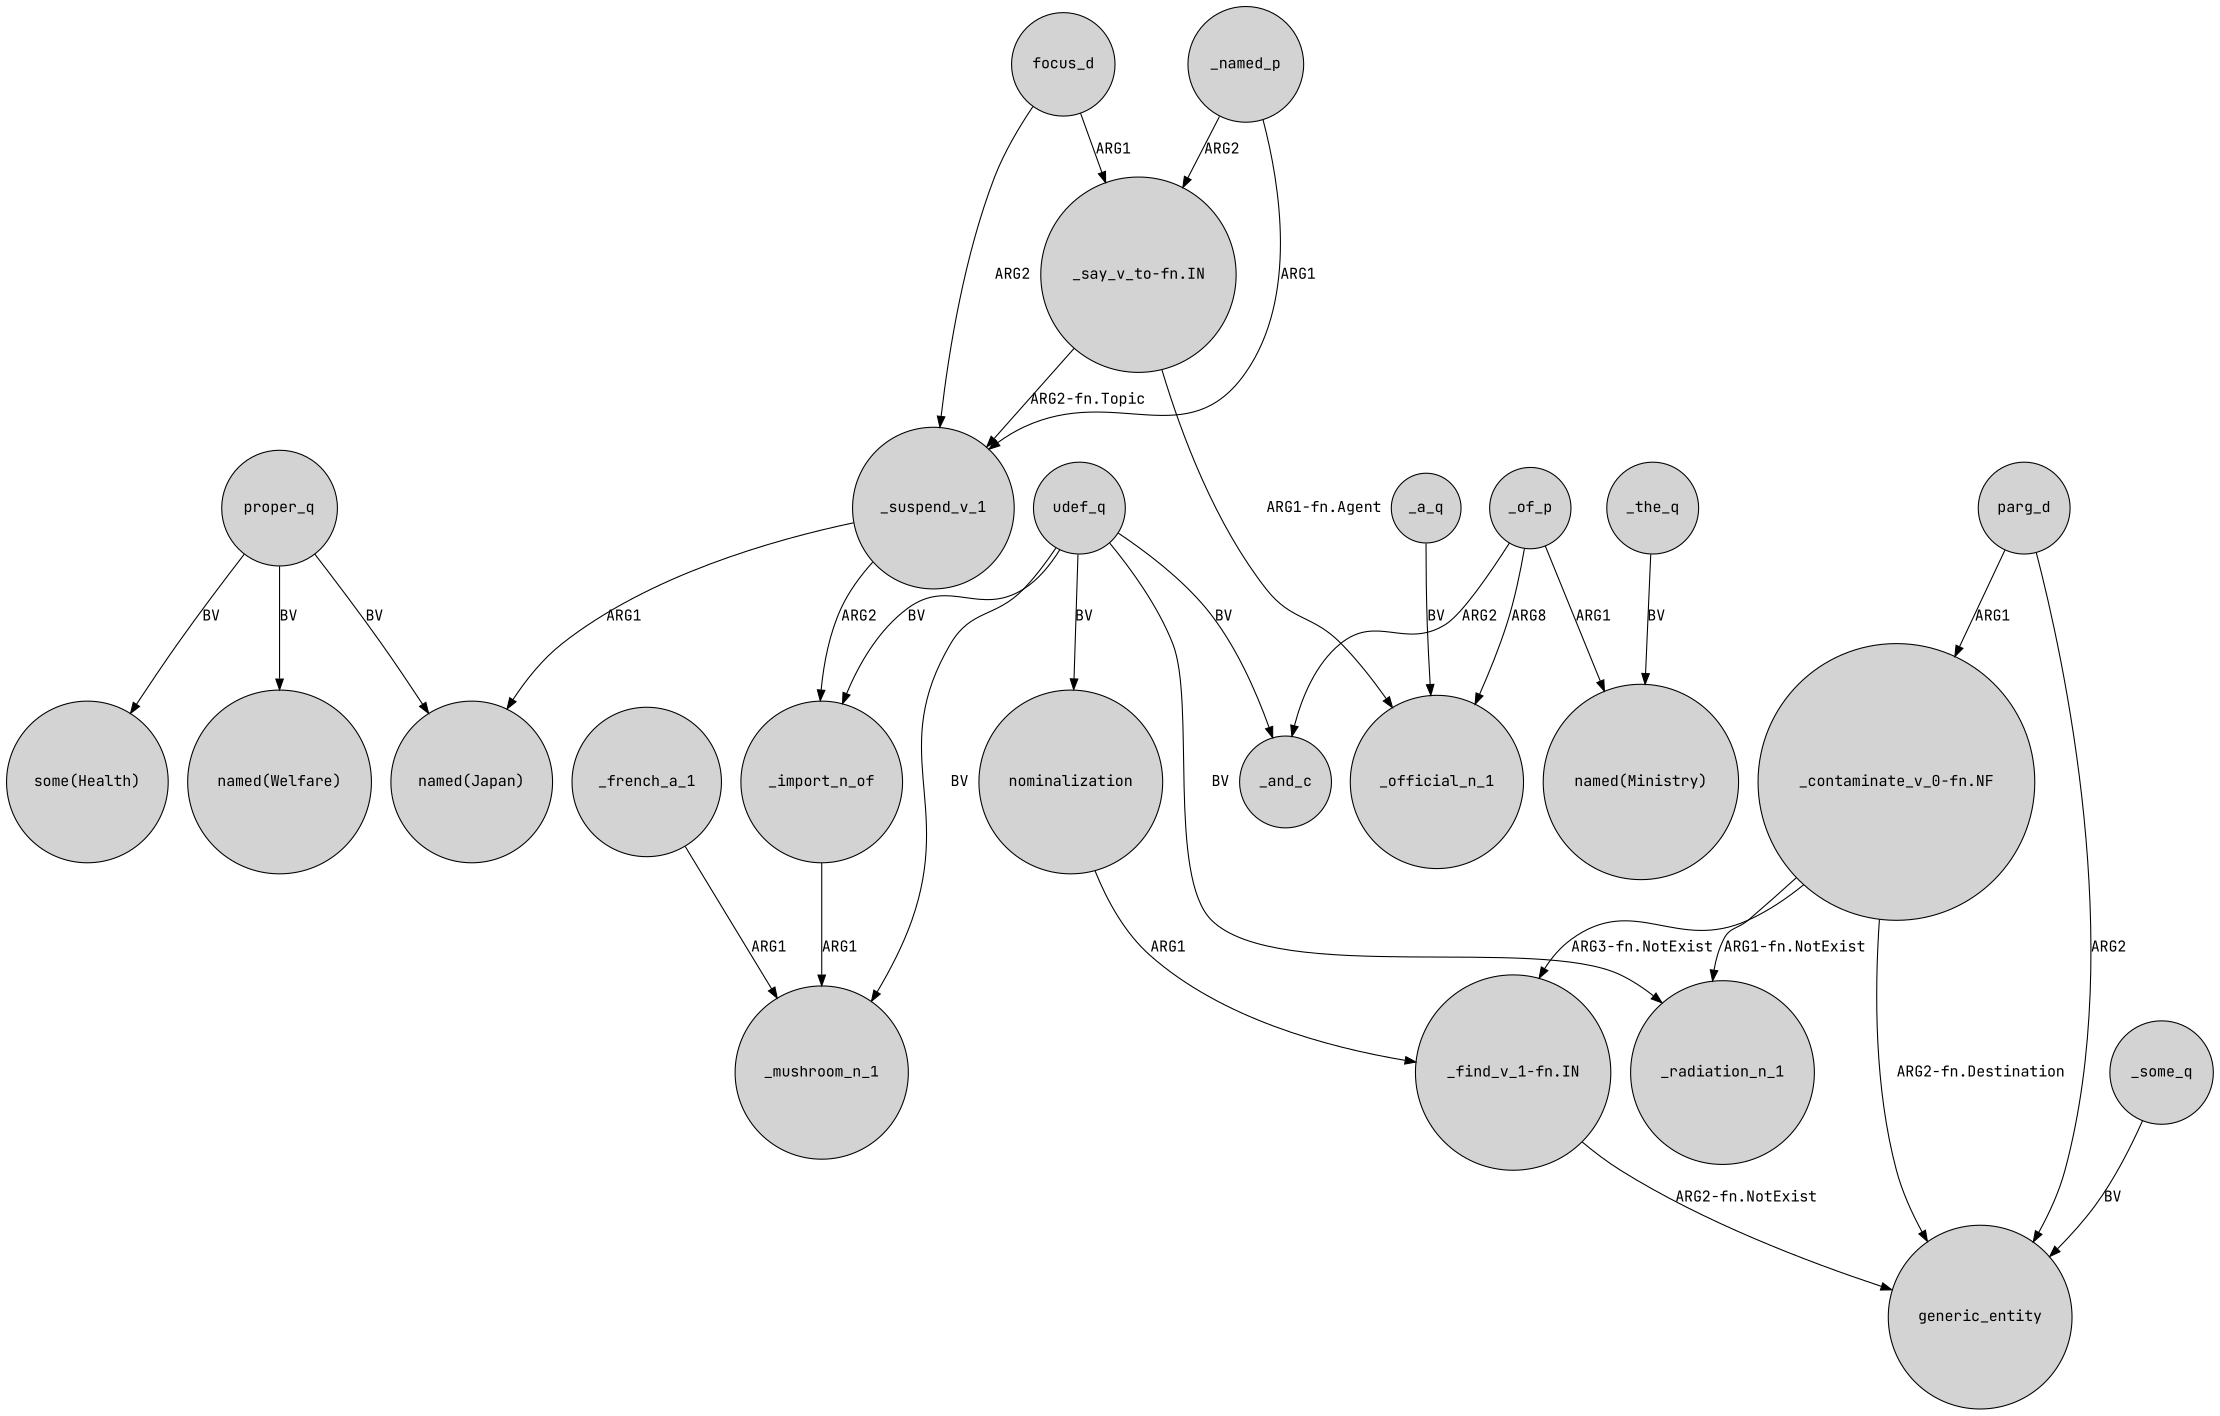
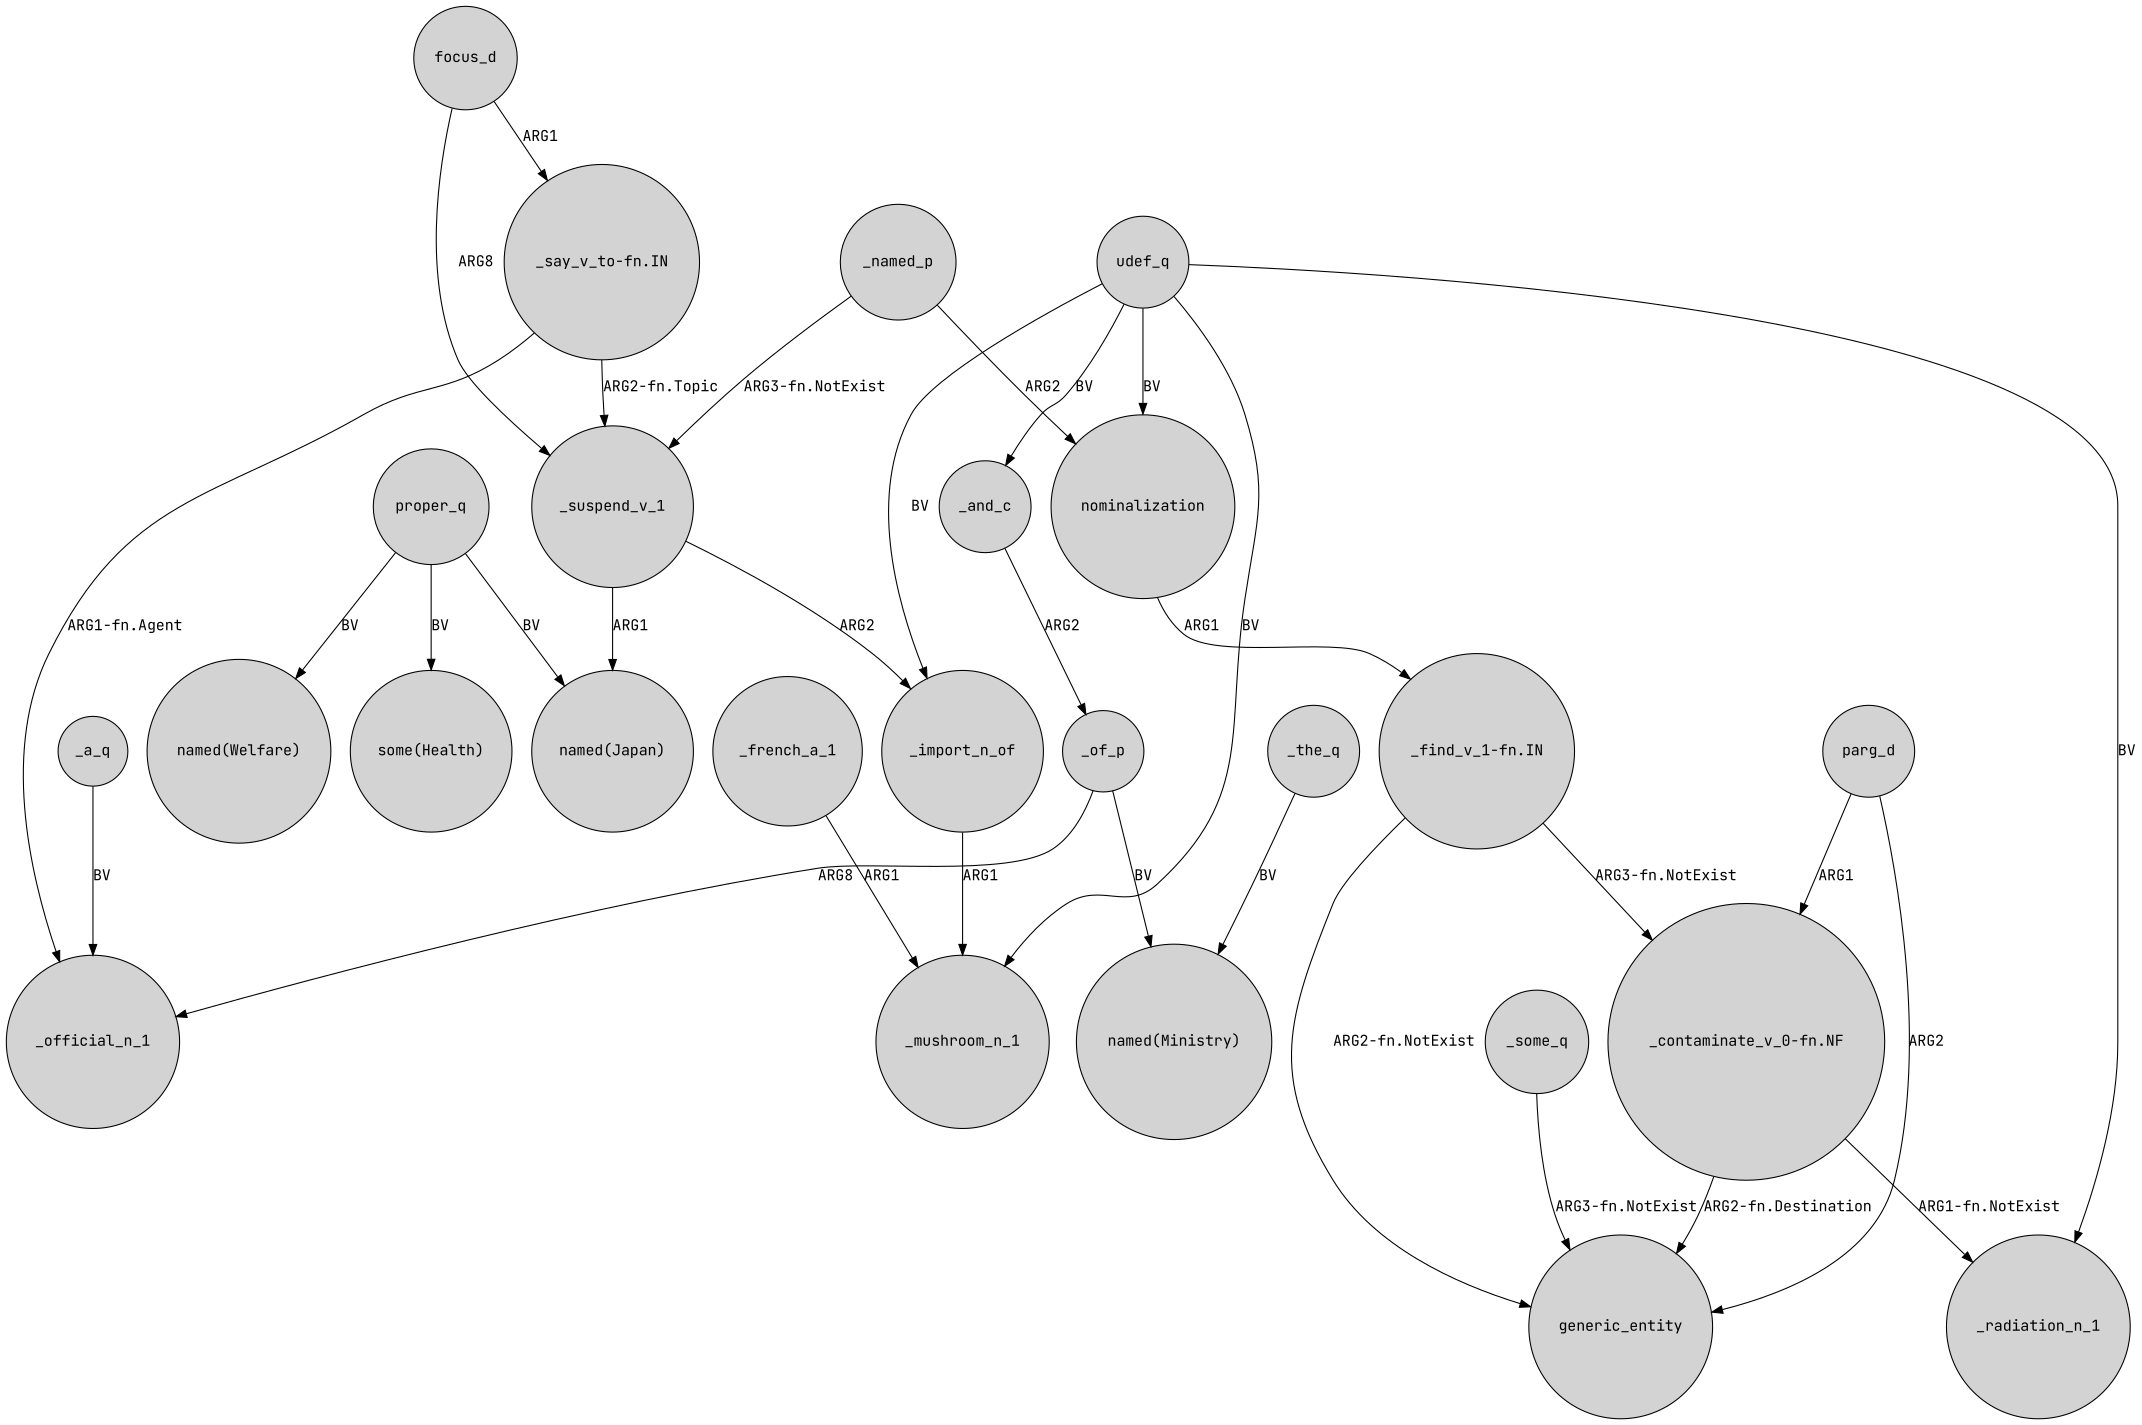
edge "_named_p" -> "_say_v_to-fn.IN": now "_named_p" -> "nominalization"
edge "focus_d" -> "_suspend_v_1": label "ARG2" -> "ARG8"
edge "_named_p" -> "_suspend_v_1": label "ARG1" -> "ARG3-fn.NotExist"
edge "_of_p" -> "named(Ministry)": label "ARG1" -> "BV"
edge "_of_p" -> "_and_c": reversed
edge "_contaminate_v_0-fn.NF" -> "_find_v_1-fn.IN": reversed
edge "_some_q" -> "generic_entity": label "BV" -> "ARG3-fn.NotExist"
